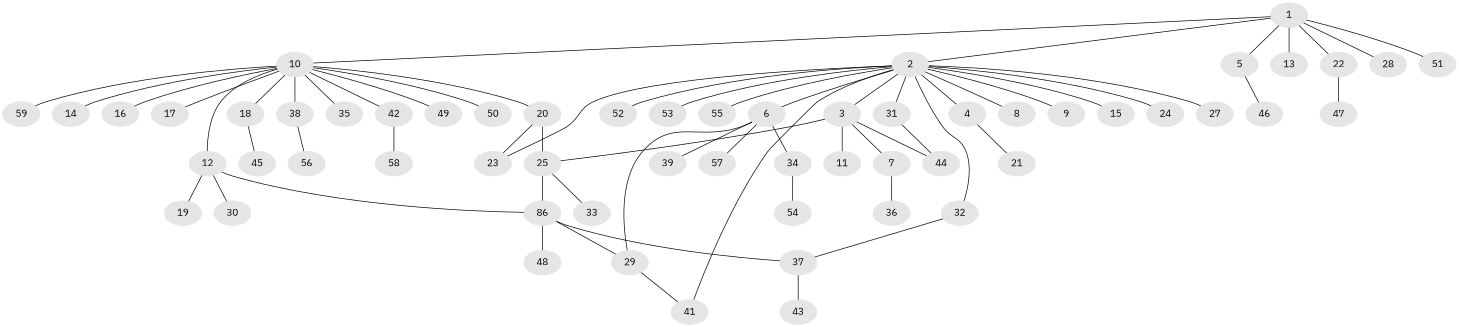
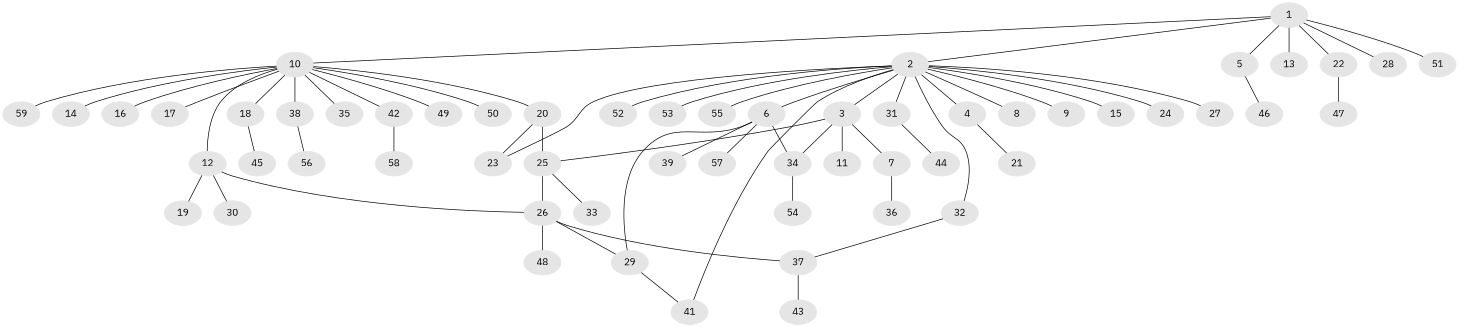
edge "3" -- "44": now "3" -- "34"
node "86": label "86" -> "26"
